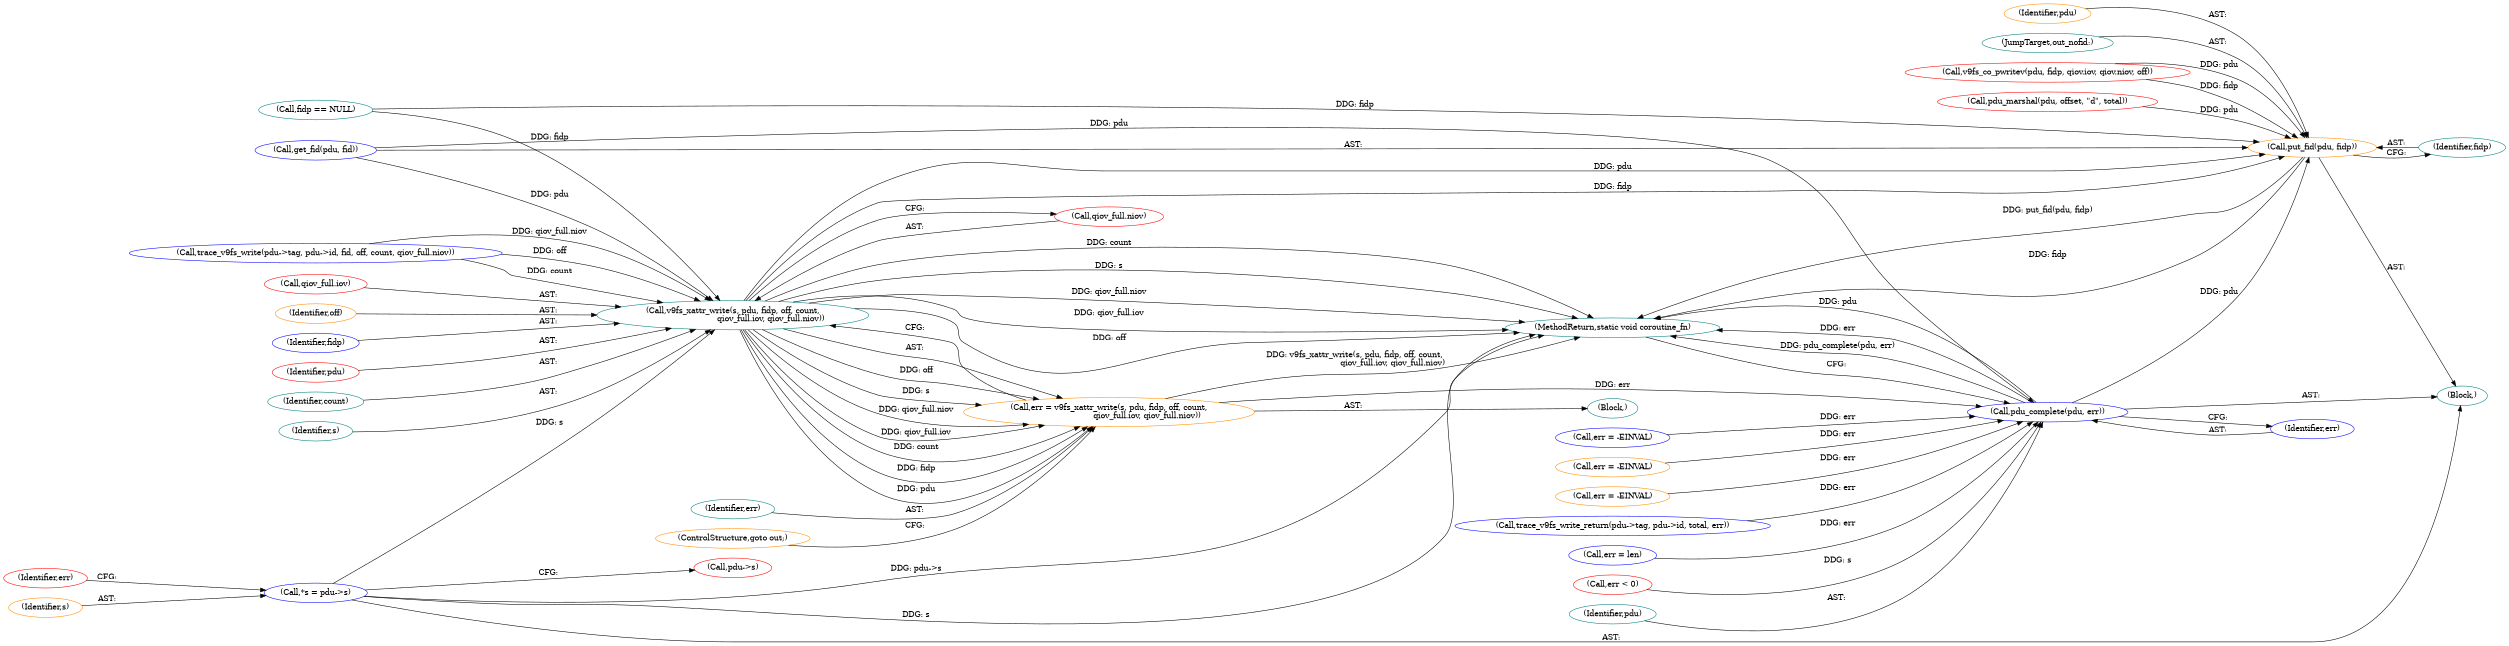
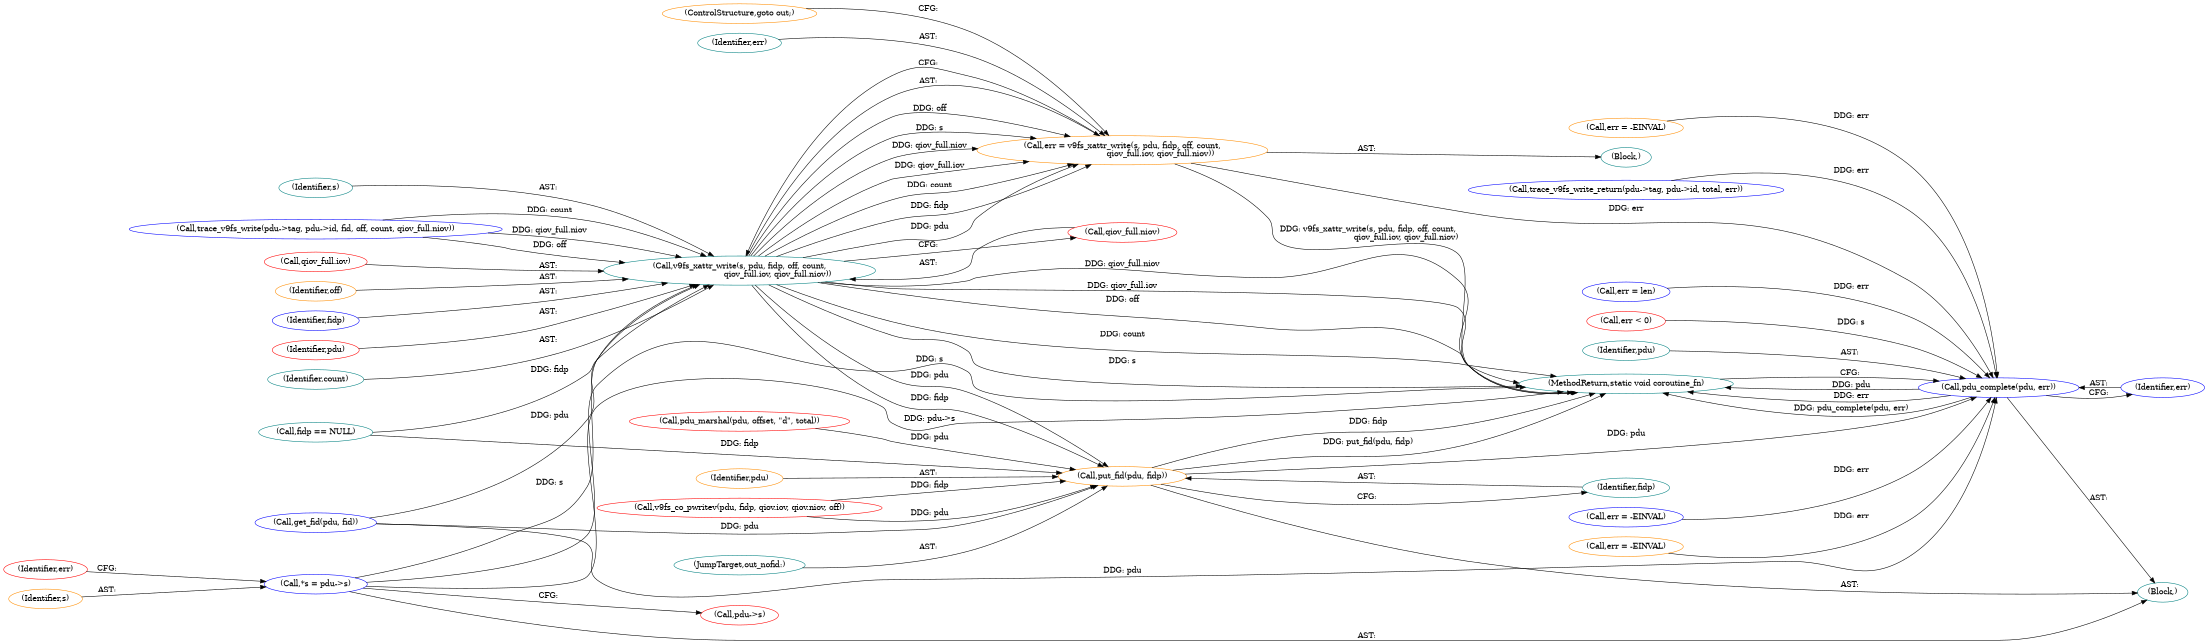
edge "(Call,get_fid(pdu, fid))" -> "(Call,put_fid(pdu, fidp))": label "AST: " -> "DDG: pdu"
edge "(Call,pdu_complete(pdu, err))" -> "(Call,put_fid(pdu, fidp))": reversed
